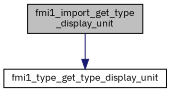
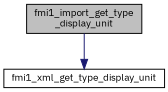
node "fmi1_type_get_type_display_unit": label "fmi1_type_get_type_display_unit" -> "fmi1_xml_get_type_display_unit"
